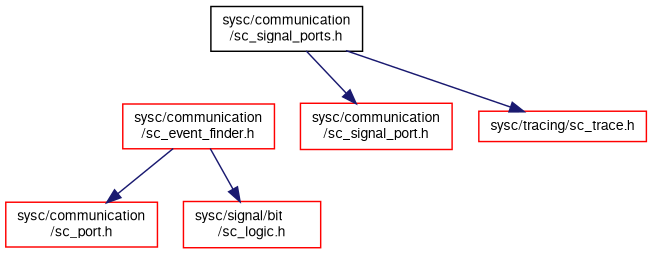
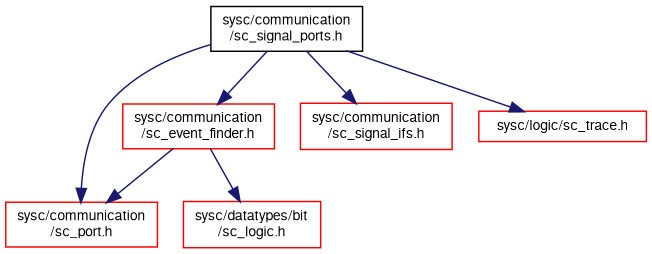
edge "sysc/communication /sc_signal_ports.h" -> "sysc/communication /sc_event_finder.h": added
edge "sysc/communication /sc_signal_ports.h" -> "sysc/communication /sc_port.h": added
node "sysc/communication /sc_signal_port.h": label "sysc/communication /sc_signal_port.h" -> "sysc/communication /sc_signal_ifs.h"
node "sysc/tracing/sc_trace.h": label "sysc/tracing/sc_trace.h" -> "sysc/logic/sc_trace.h"
node "sysc/signal/bit /sc_logic.h": label "sysc/signal/bit /sc_logic.h" -> "sysc/datatypes/bit /sc_logic.h"
